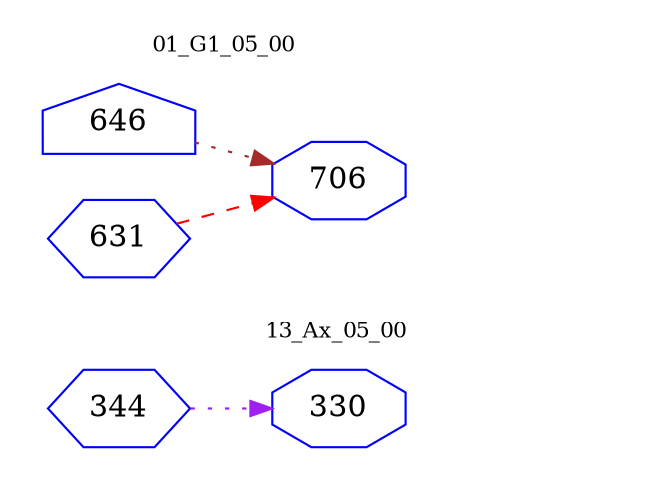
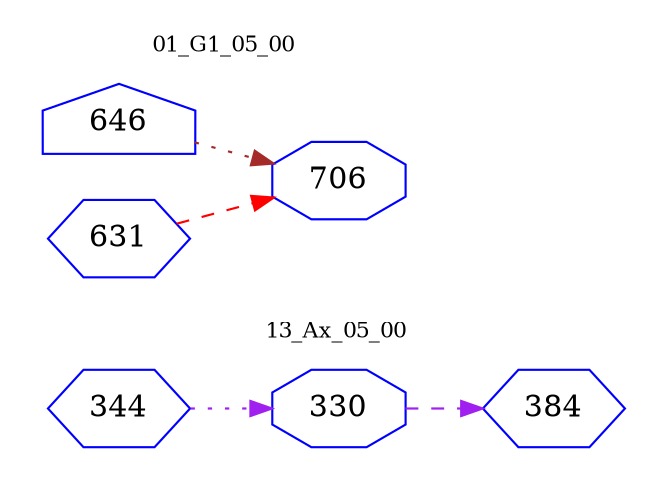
node "384": added
